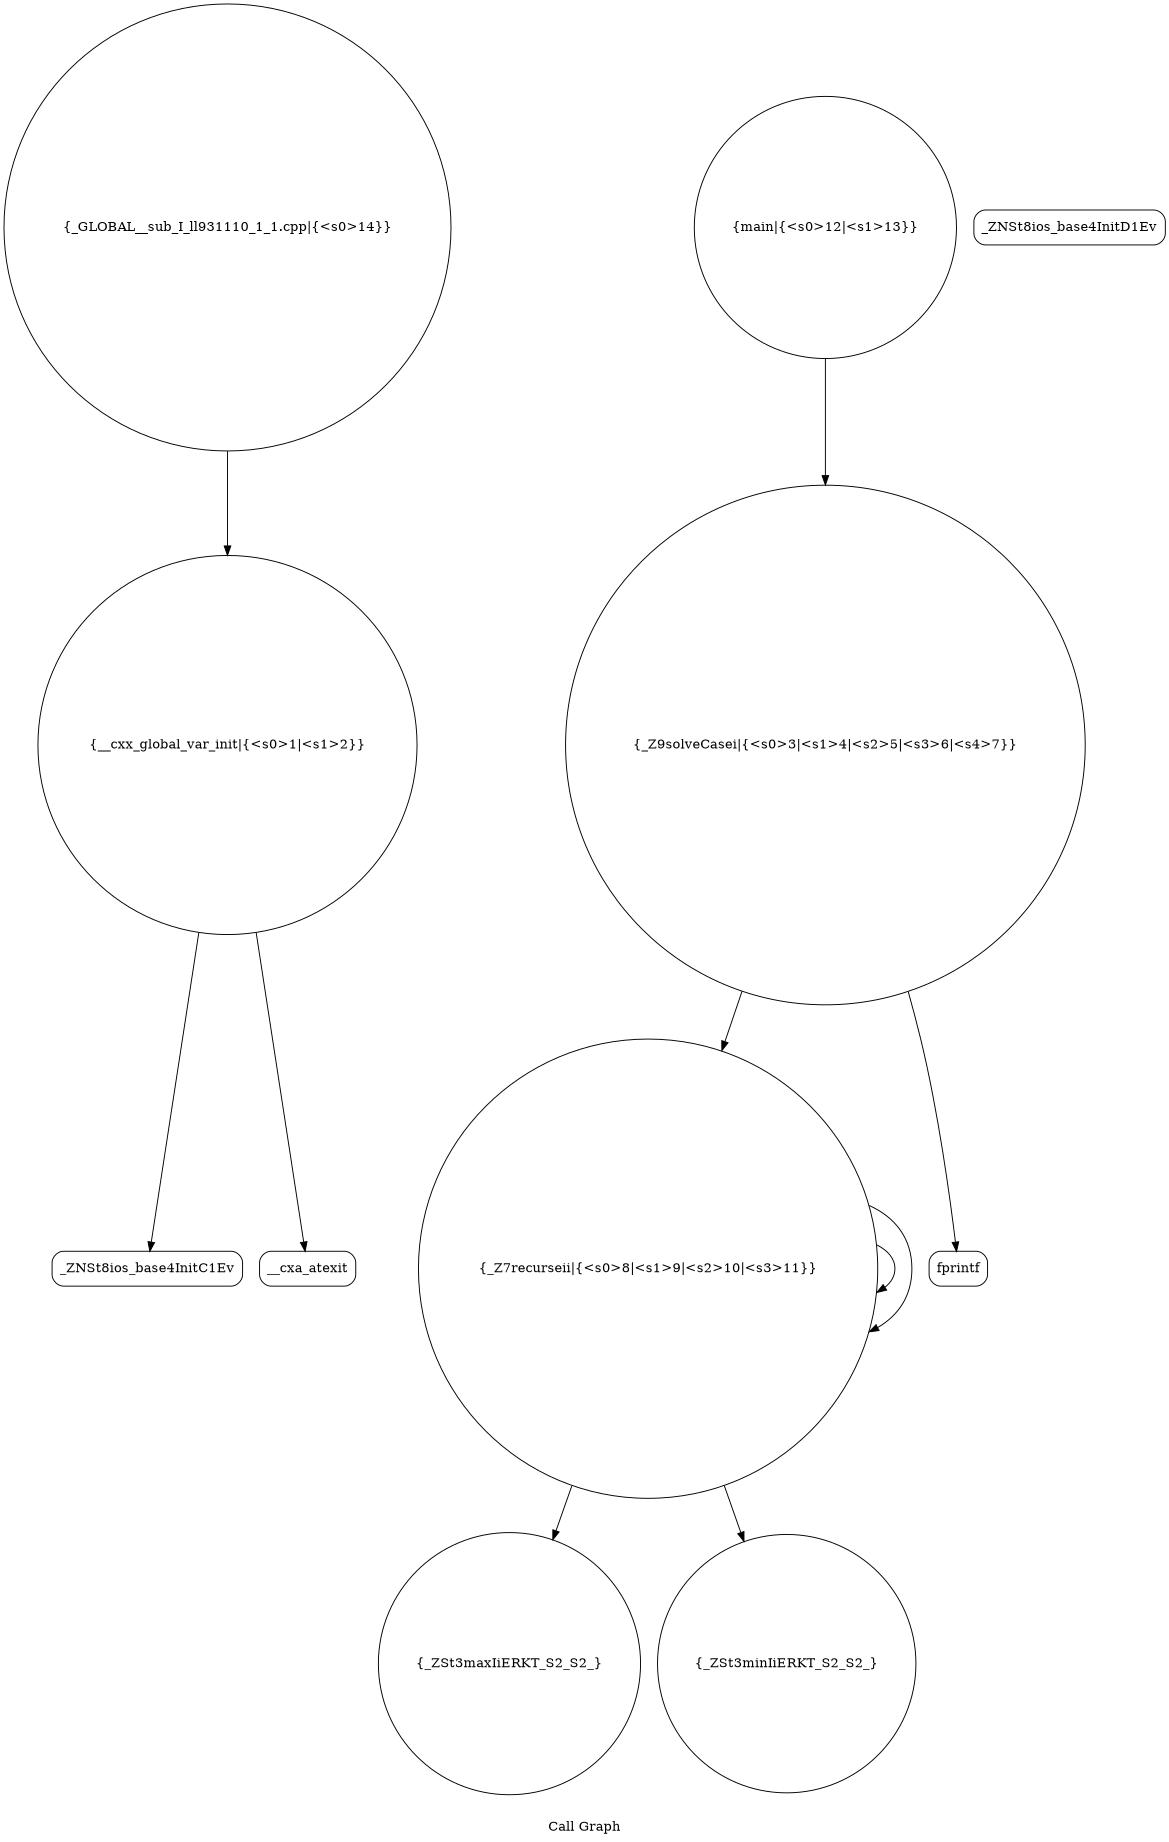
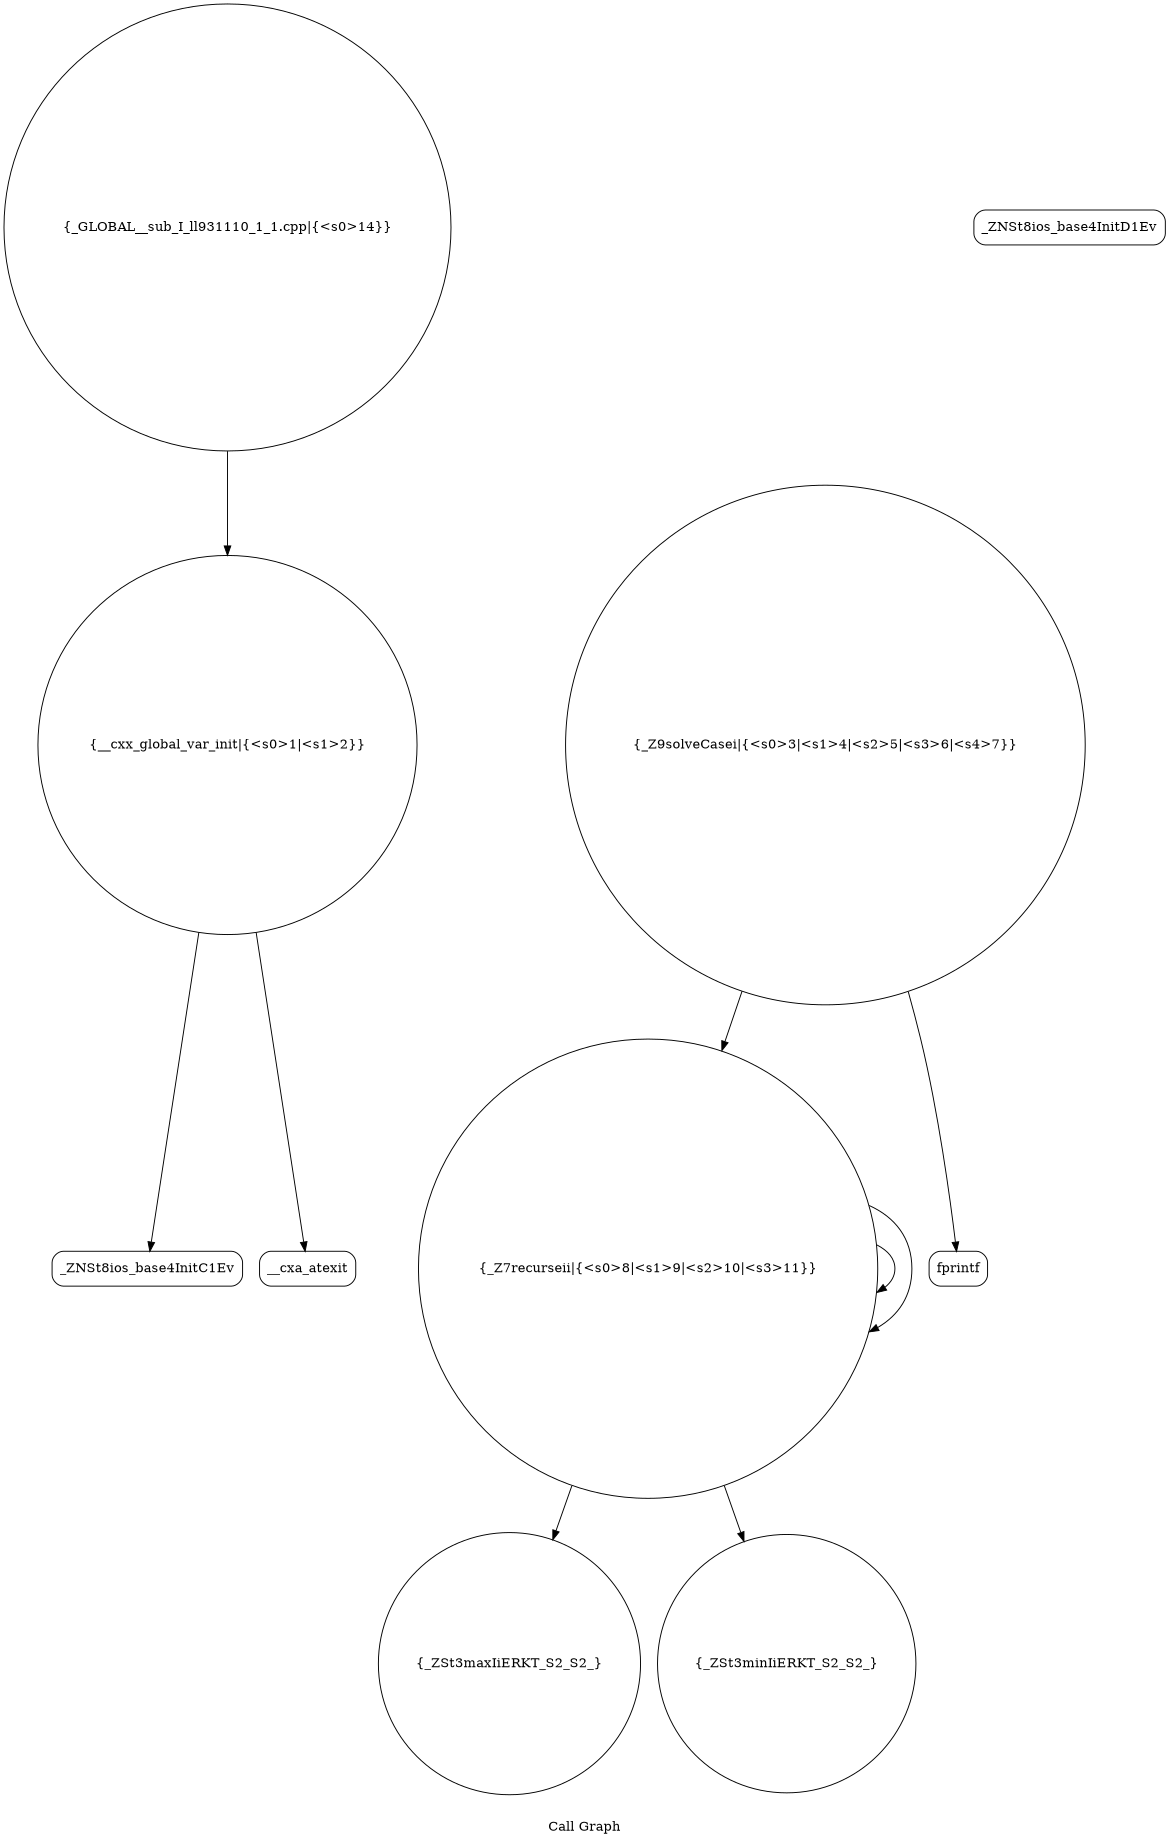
node "{main|{<s0>12|<s1>13}}": removed
